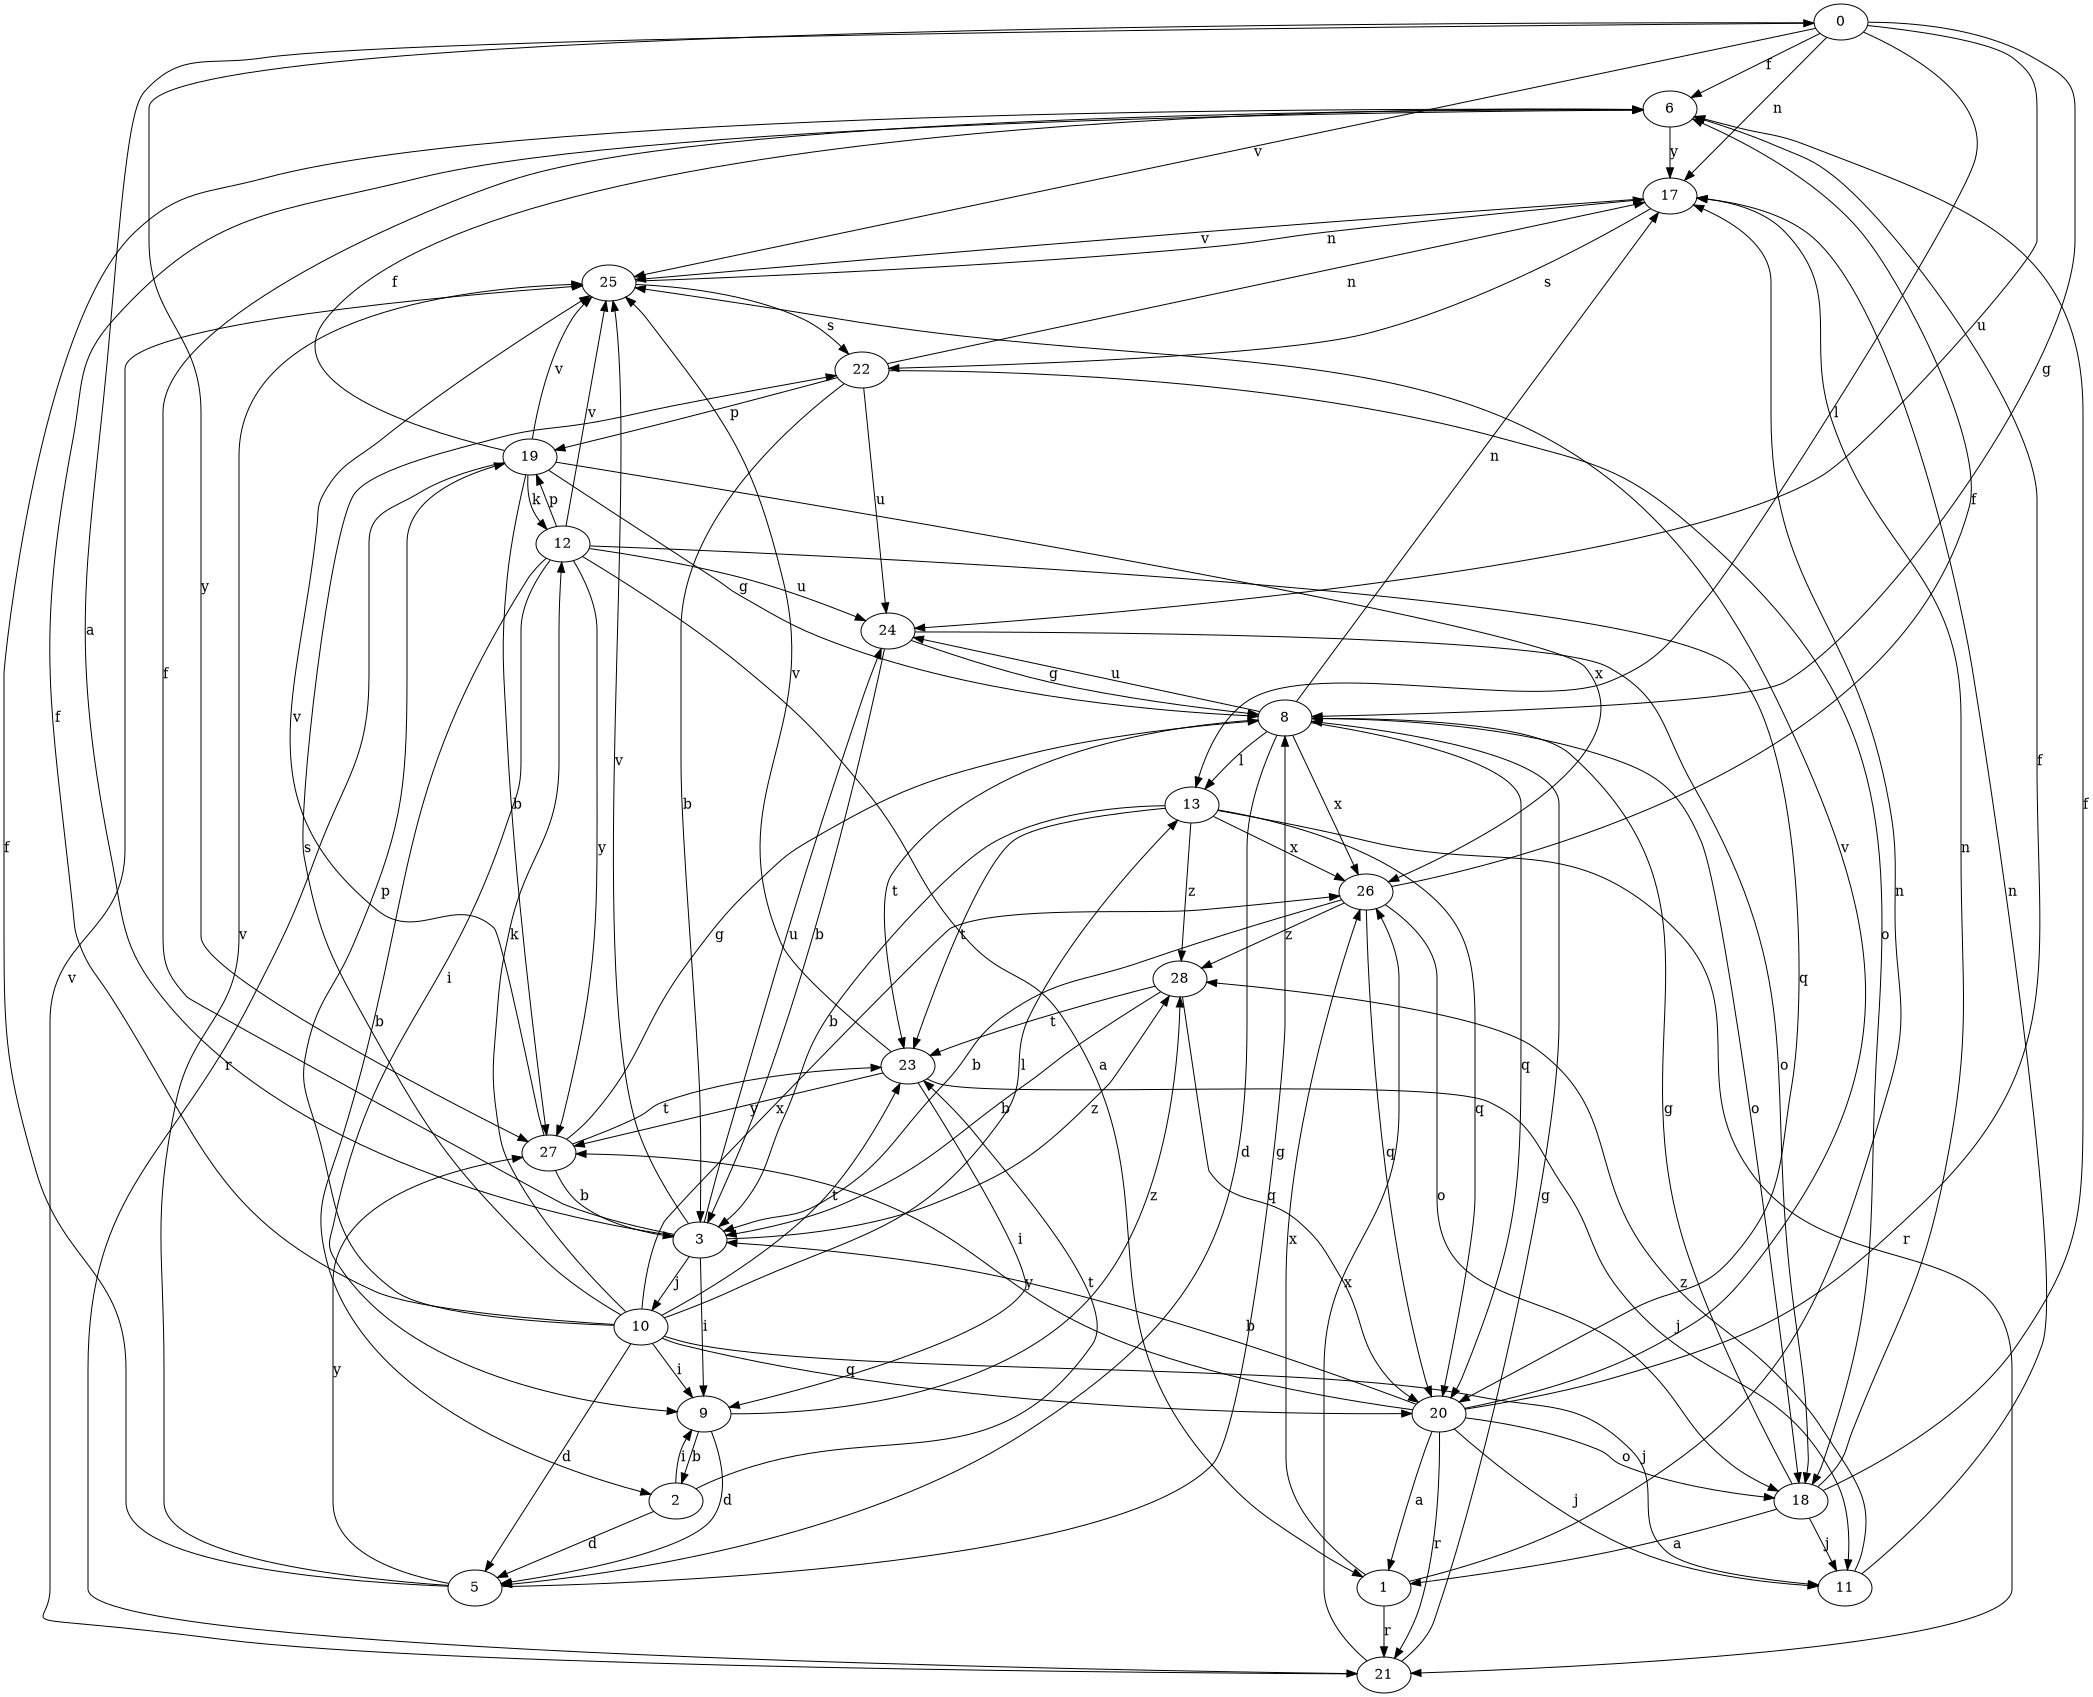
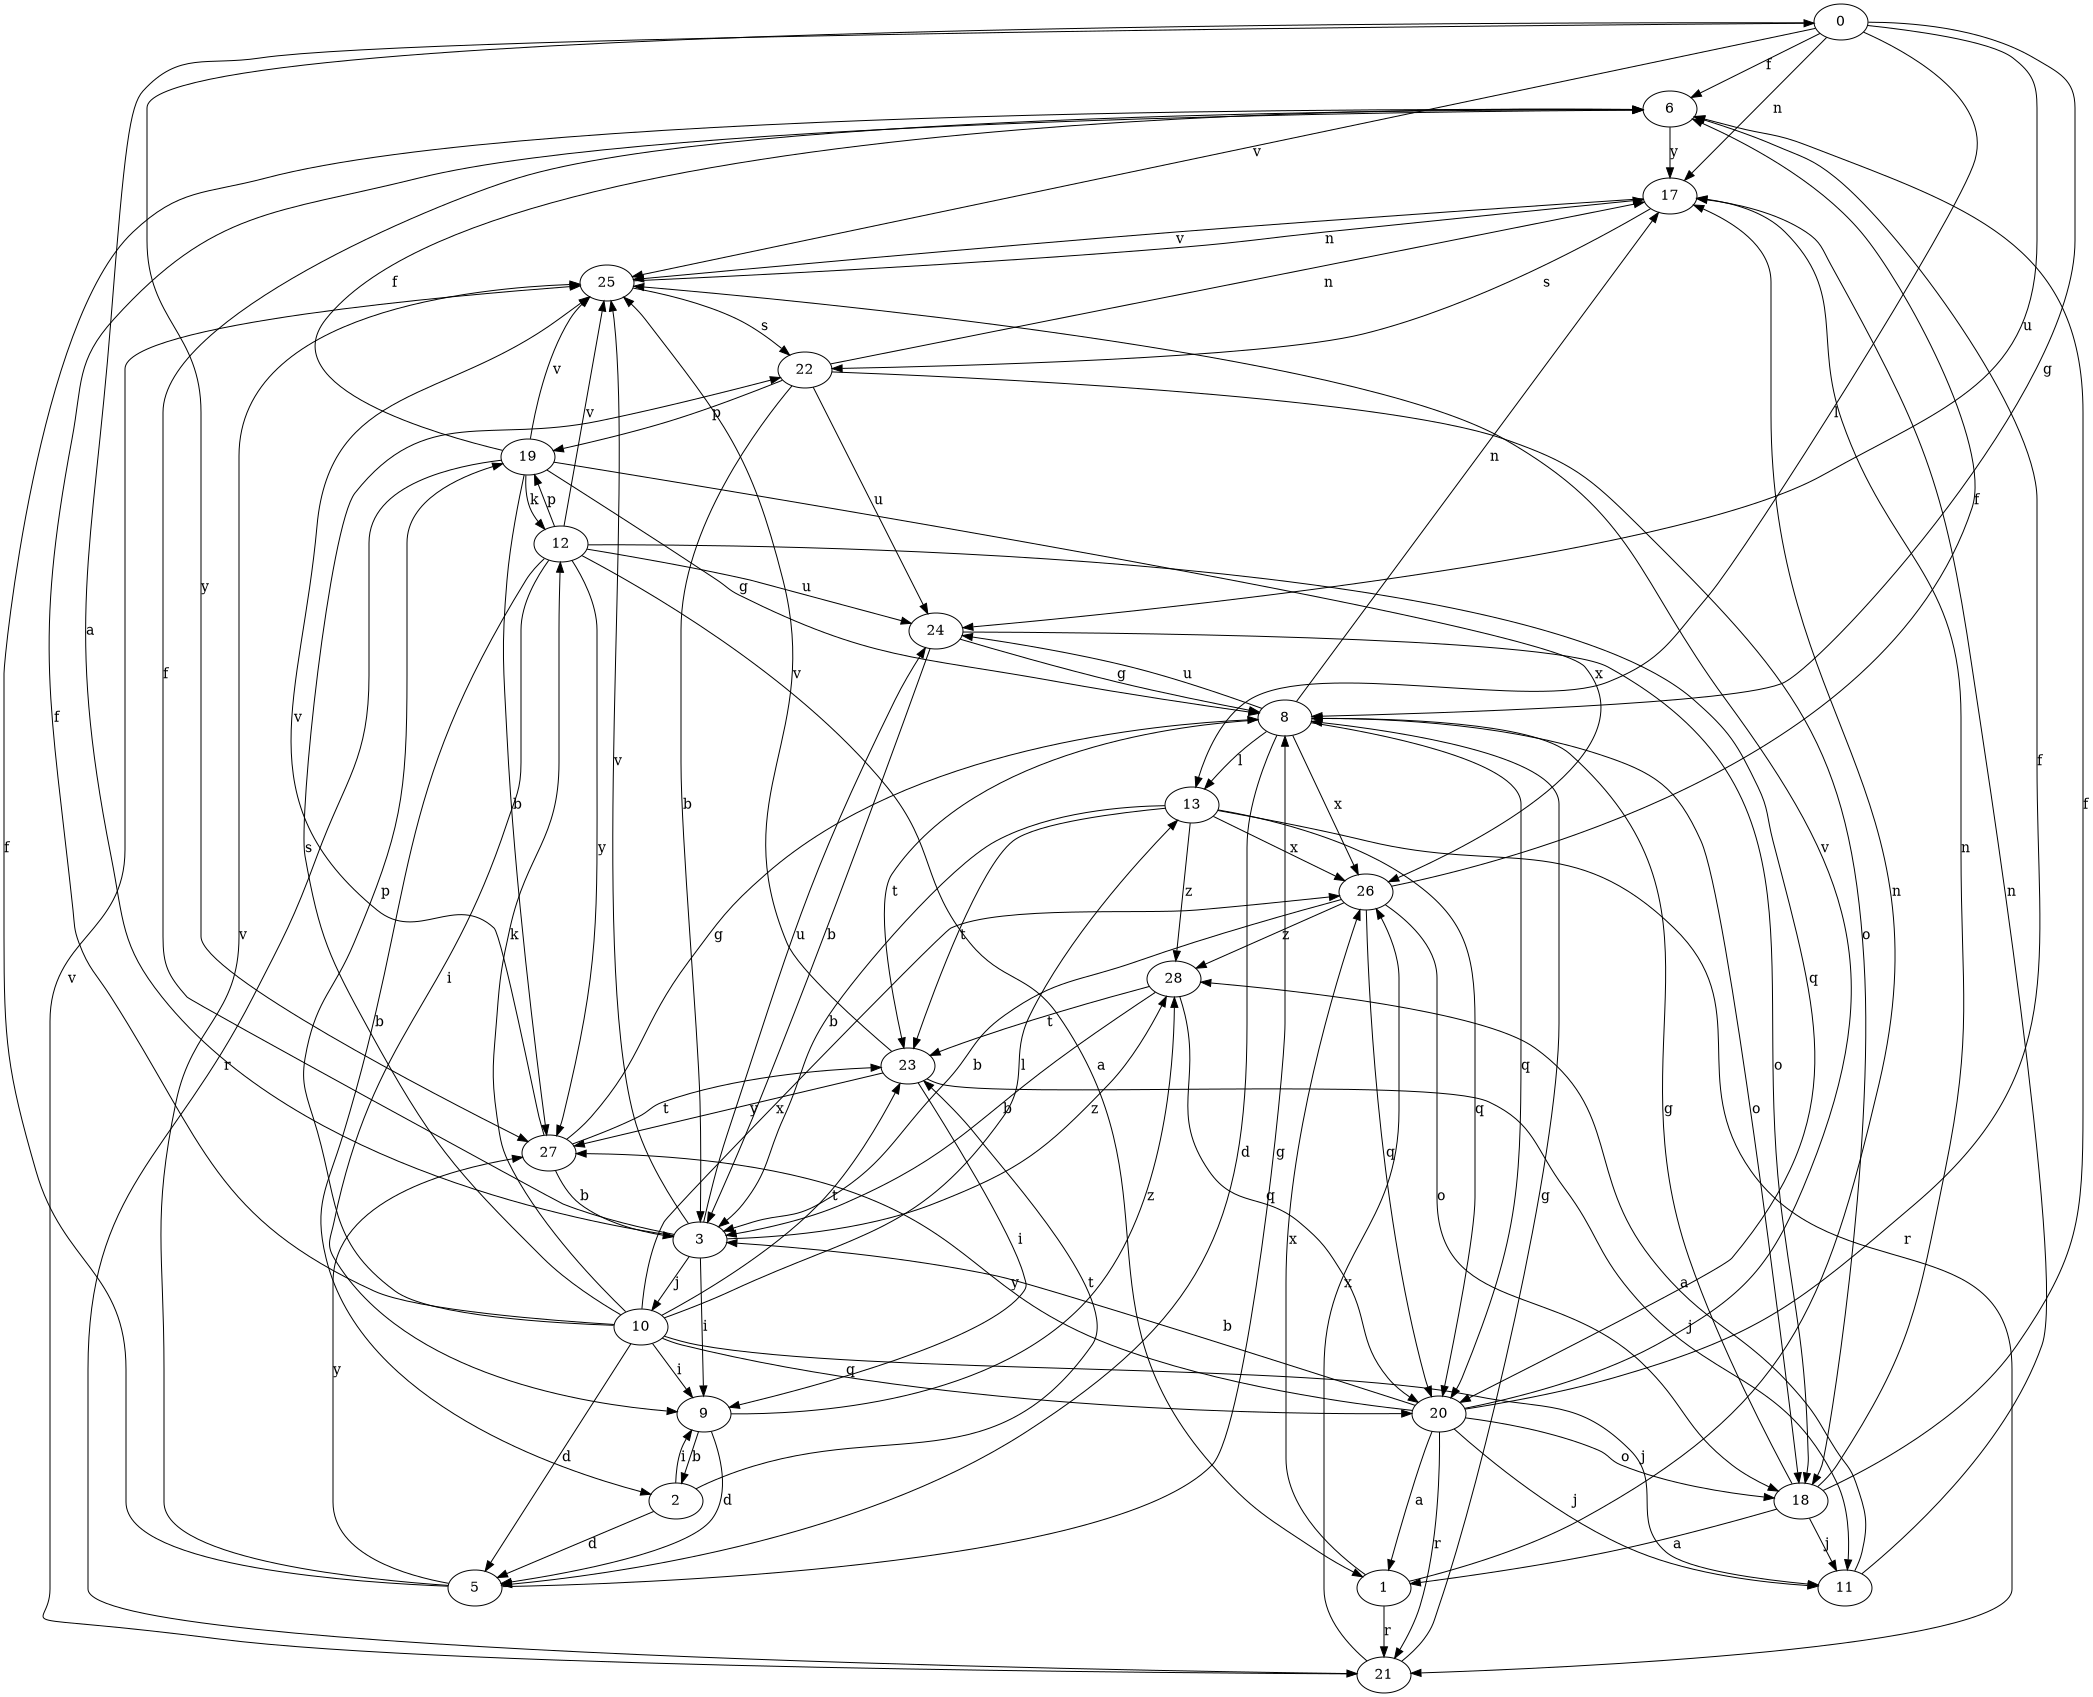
edge "11" -> "28": label "z" -> "a"
